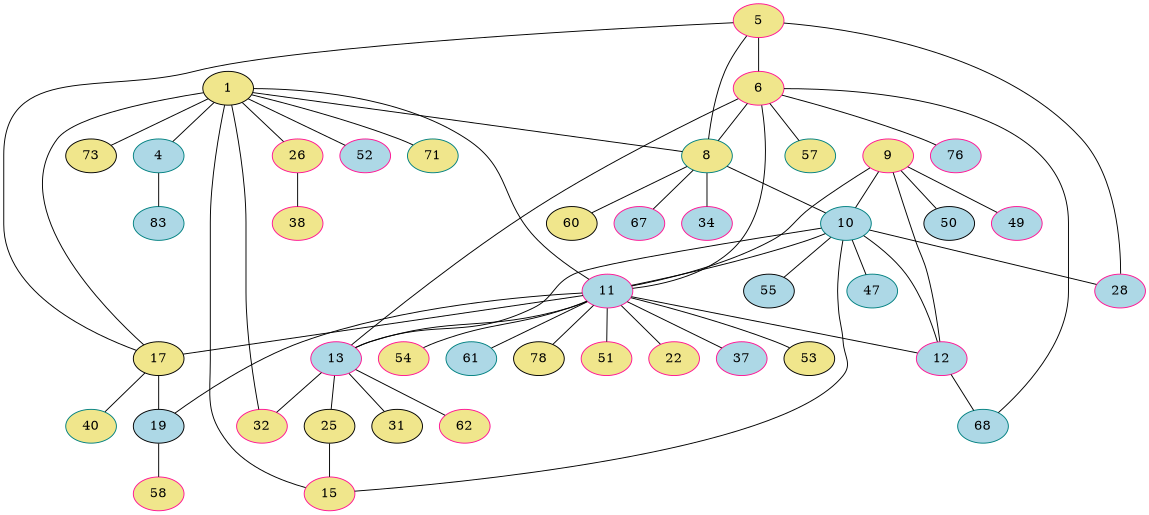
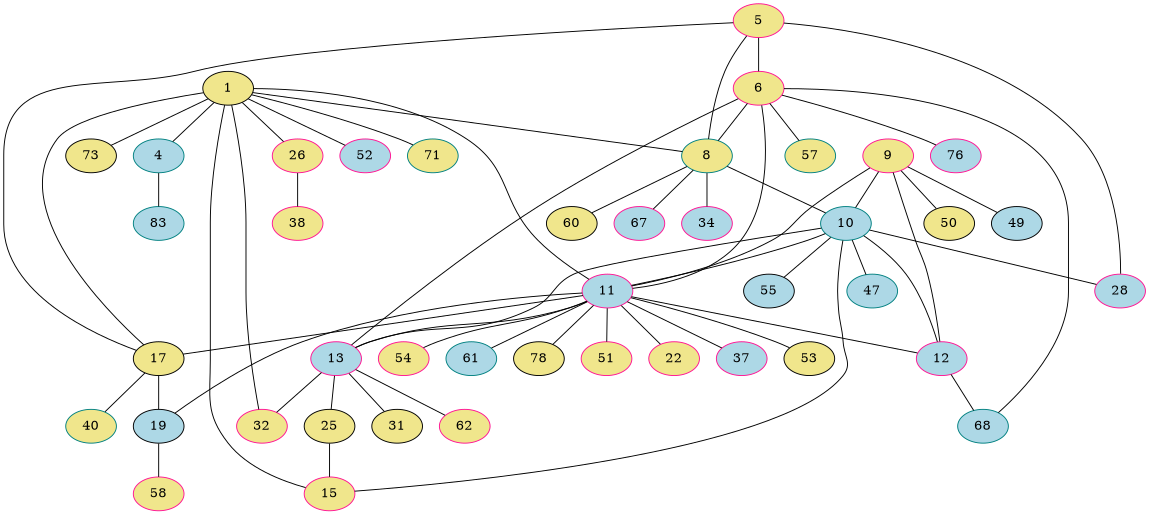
node "50": fillcolor lightblue -> khaki
node "49": color deeppink -> black
